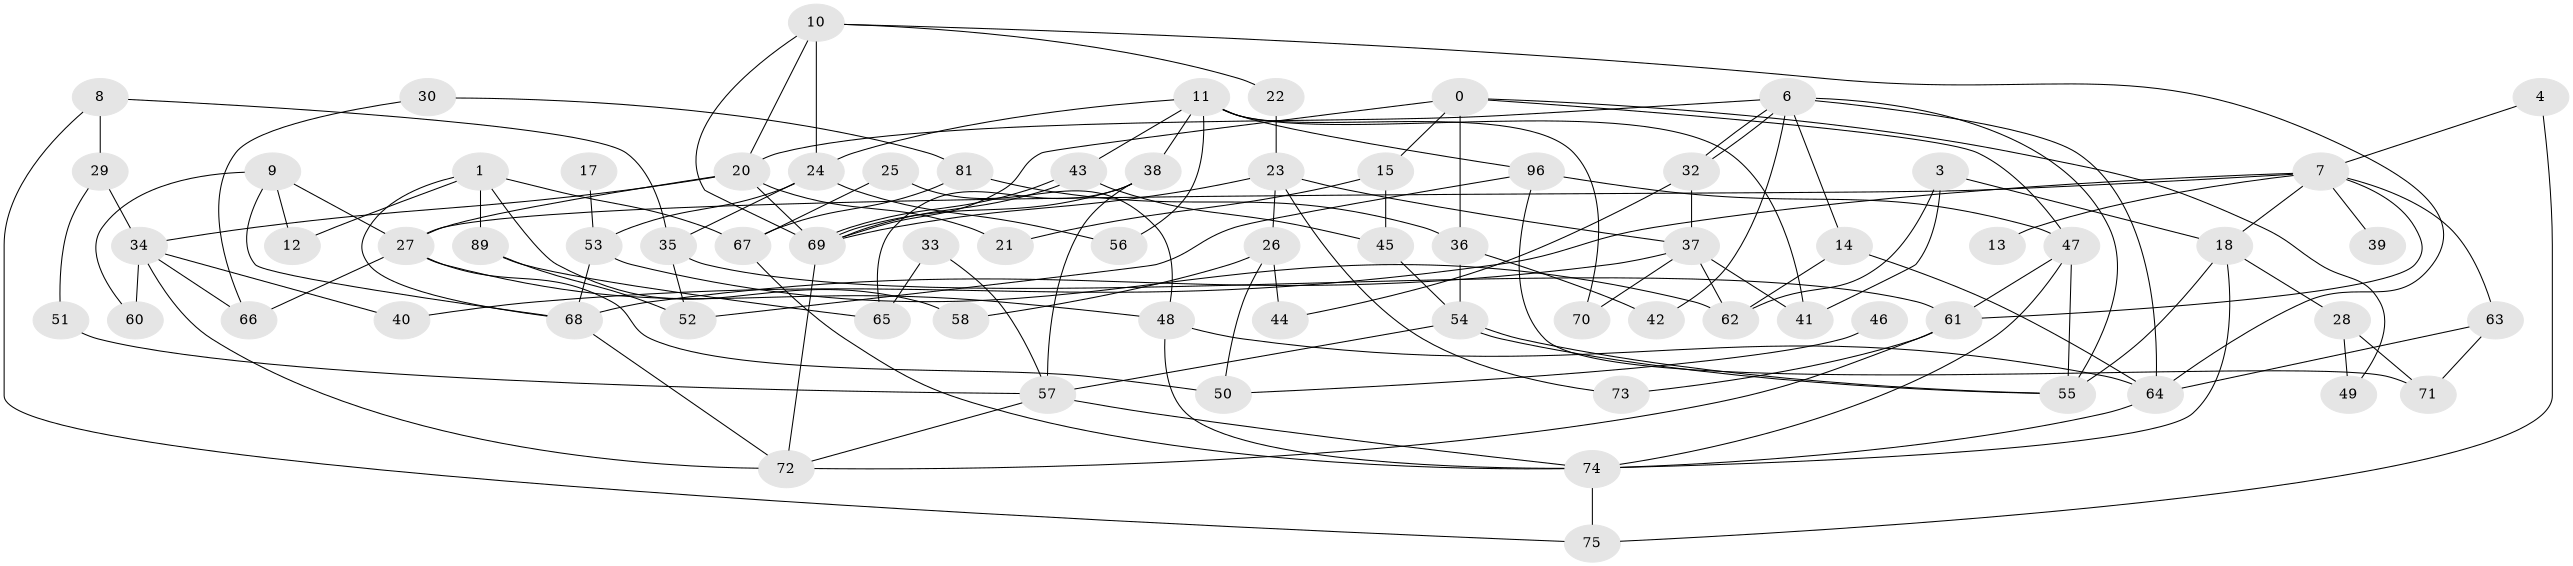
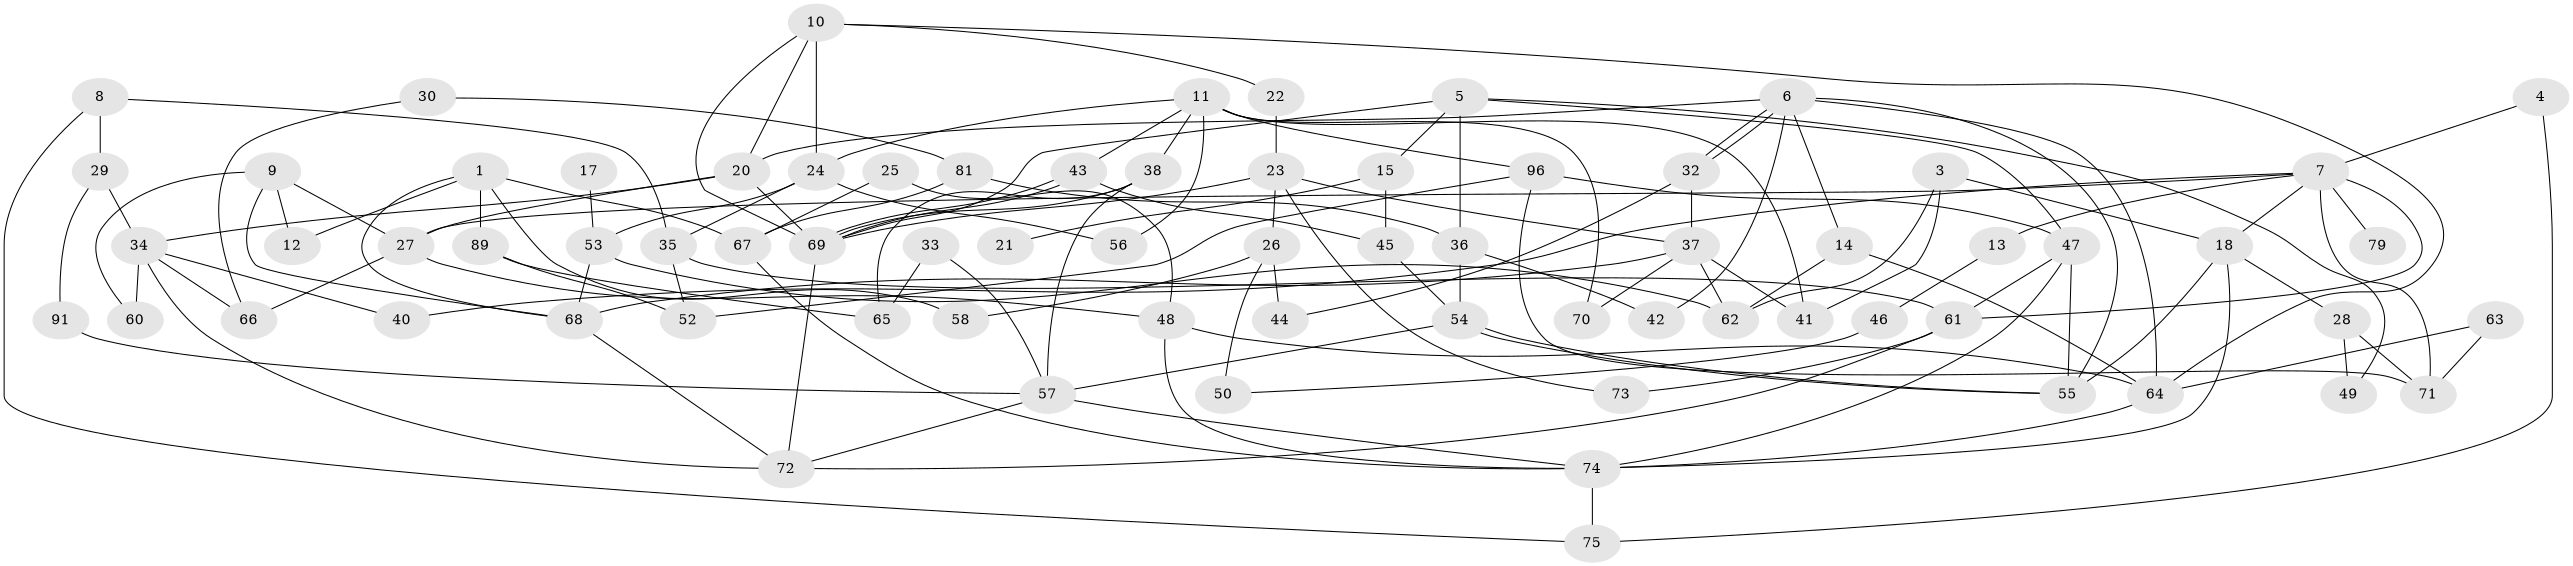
node "0": label "0" -> "5"
edge "20" -- "21": removed
edge "7" -- "63": now "7" -- "71"
node "39": label "39" -> "79"
edge "13" -- "46": added
node "51": label "51" -> "91"
edge "27" -- "50": removed
